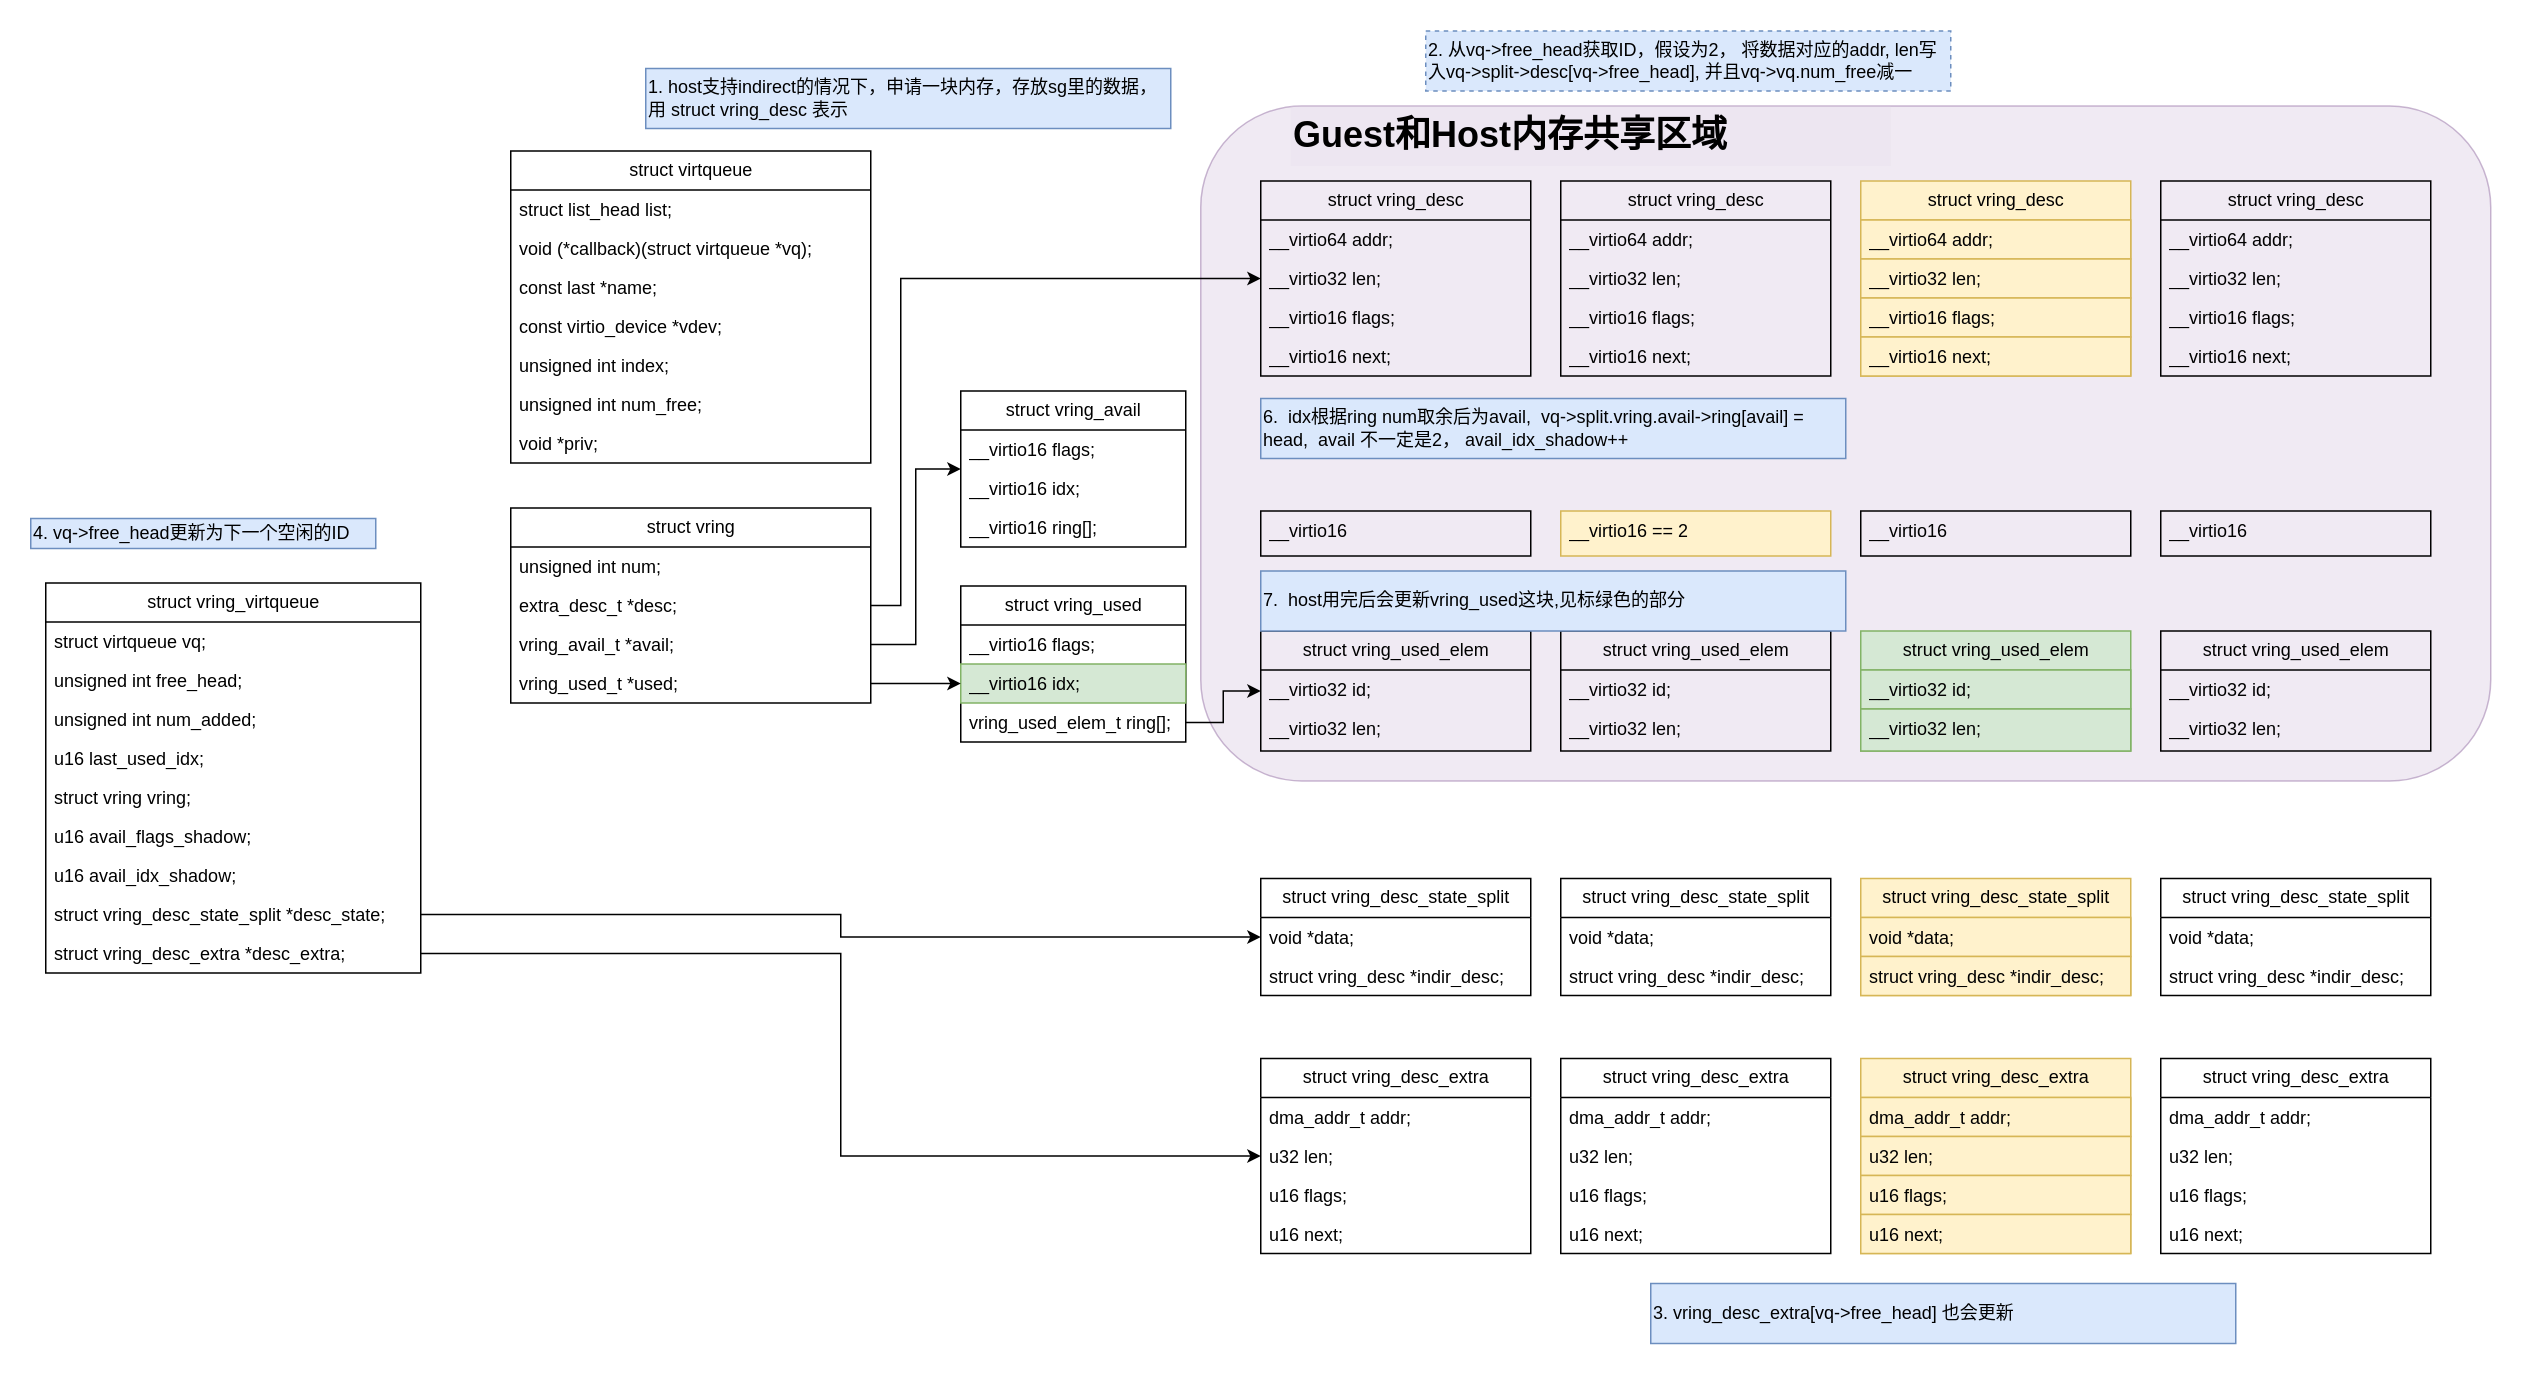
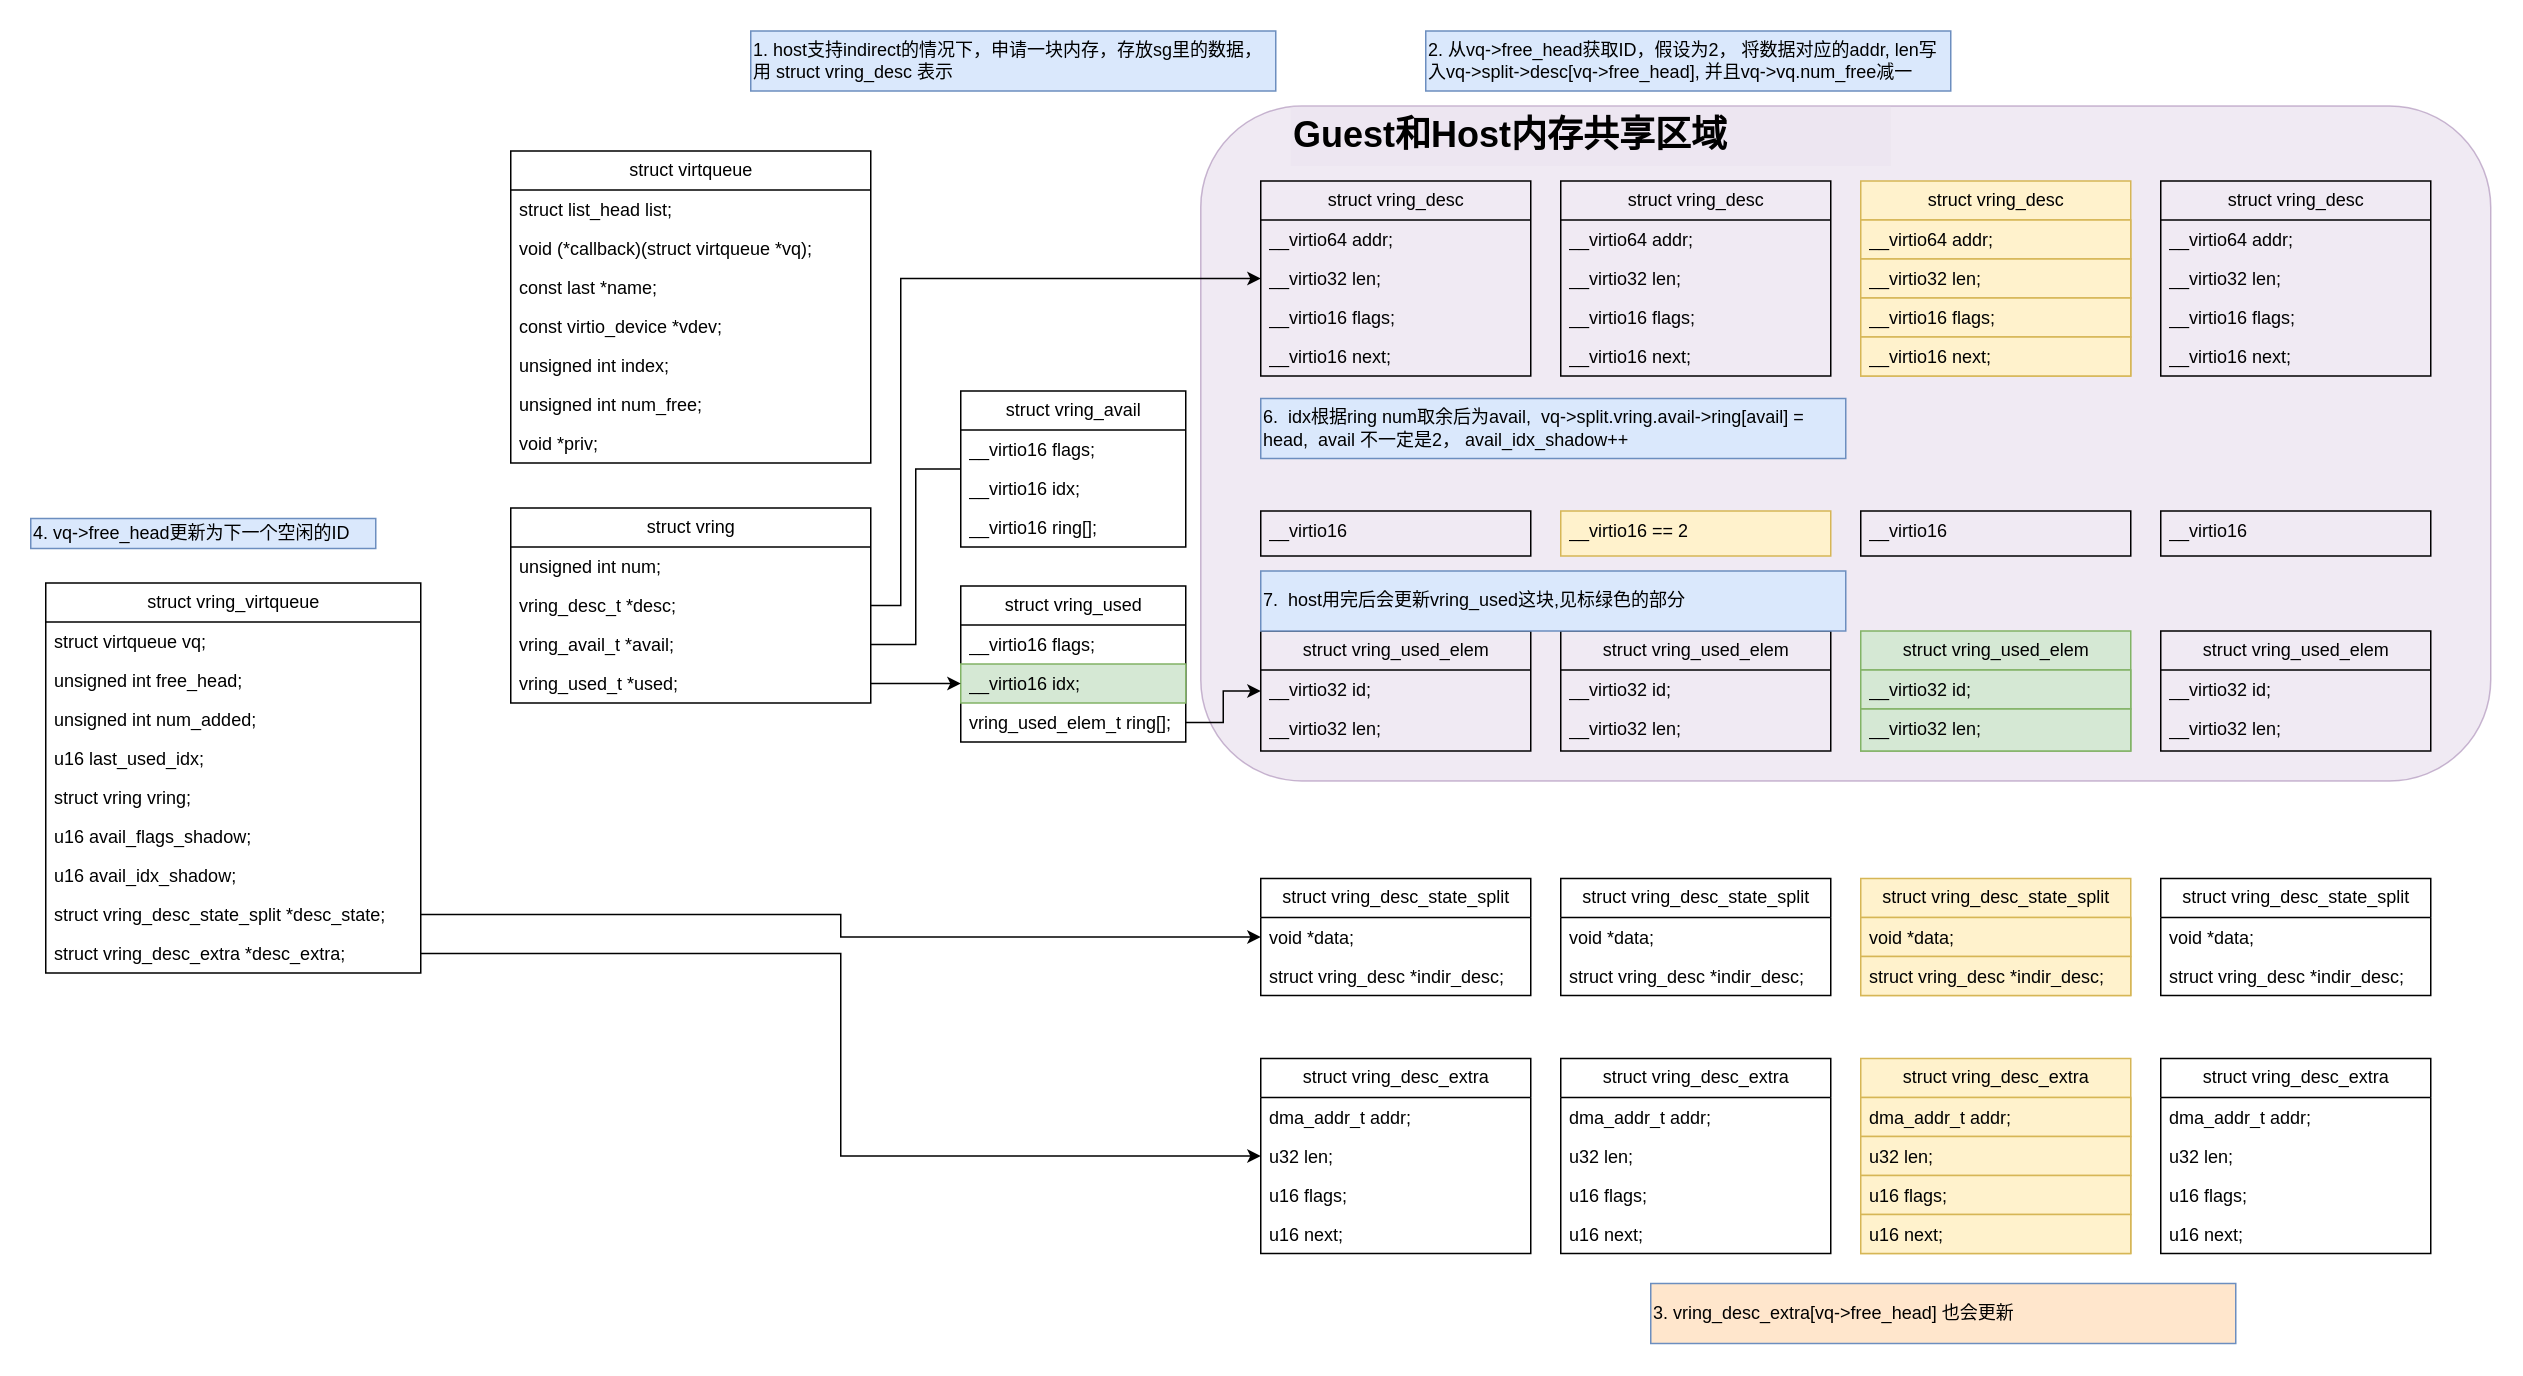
node "2. 从vq->free_head获取ID，假设为2， 将数据对应的addr, len写入vq->split->desc[vq->free_head], 并且vq->vq.num_free减一": style dashed -> solid
node "1. host支持indirect的情况下，申请一块内存，存放sg里的数据， 用 struct vring_desc 表示": moved (908, 98) -> (1013, 61)
edge "vring_avail_t *avail;" -> "struct vring_avail": arrowhead classic -> none
node "extra_desc_t *desc;": label "extra_desc_t *desc;" -> "vring_desc_t *desc;"
node "3. vring_desc_extra[vq->free_head] 也会更新": fillcolor #dae8fc -> #ffe6cc
